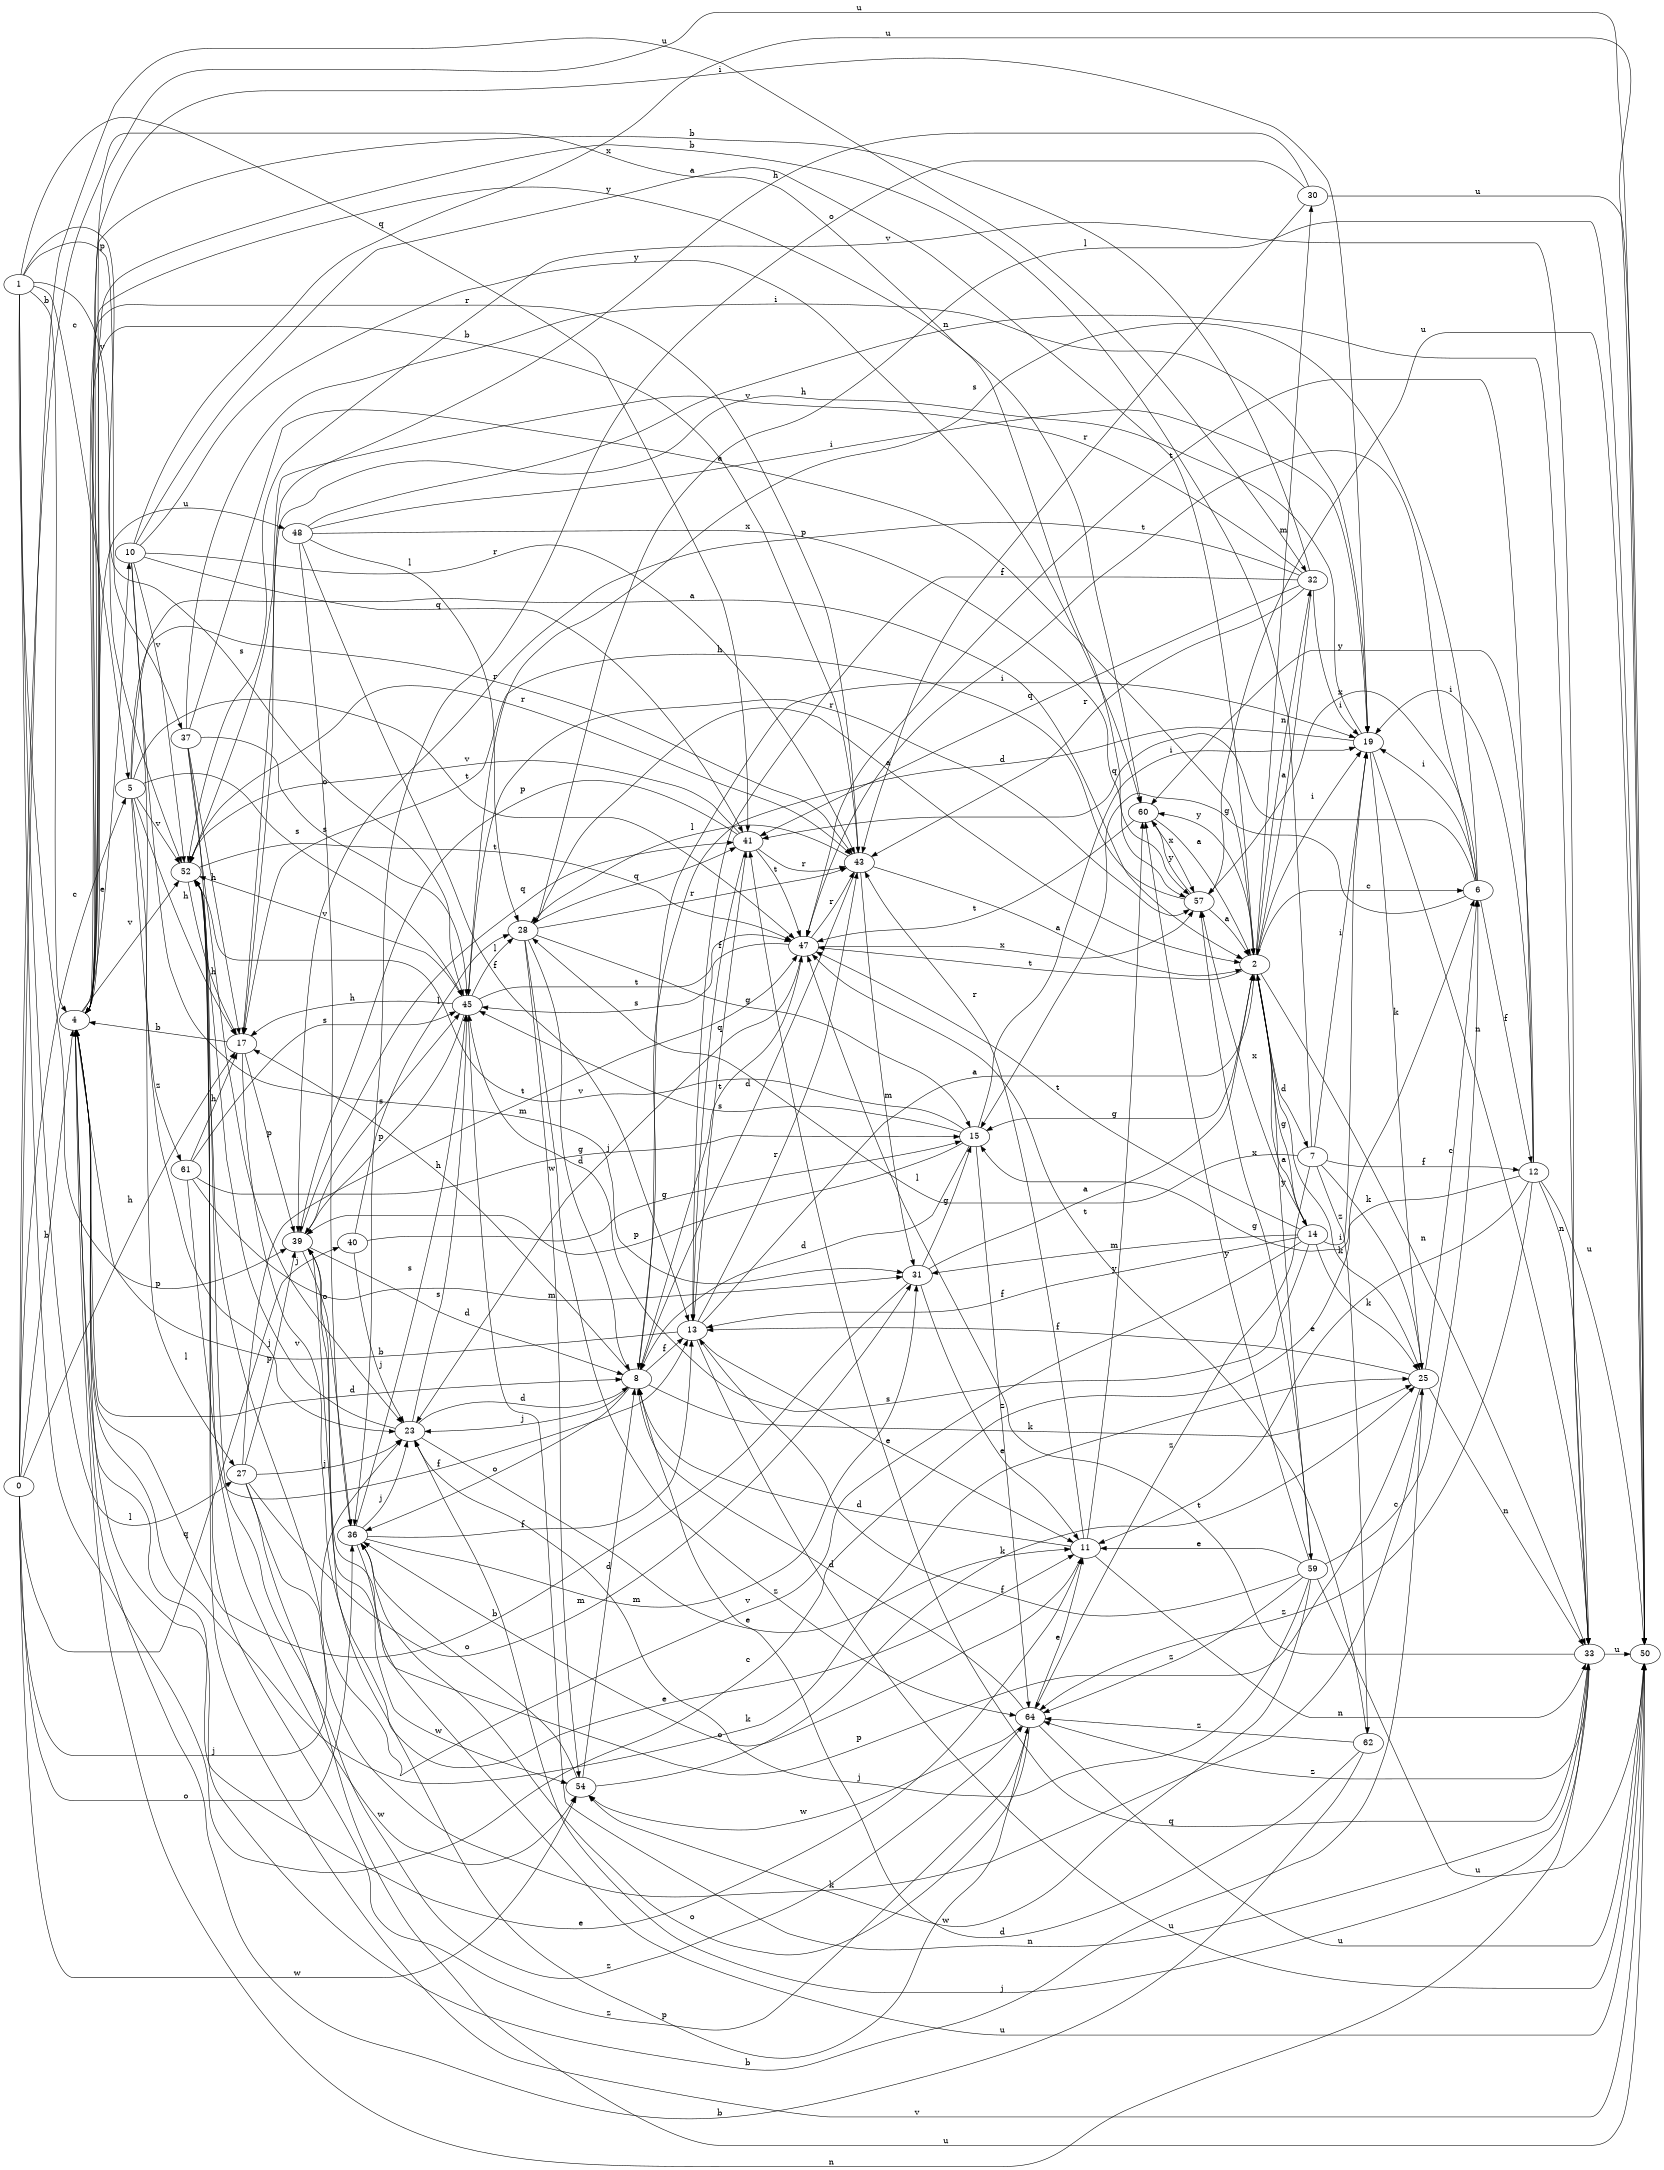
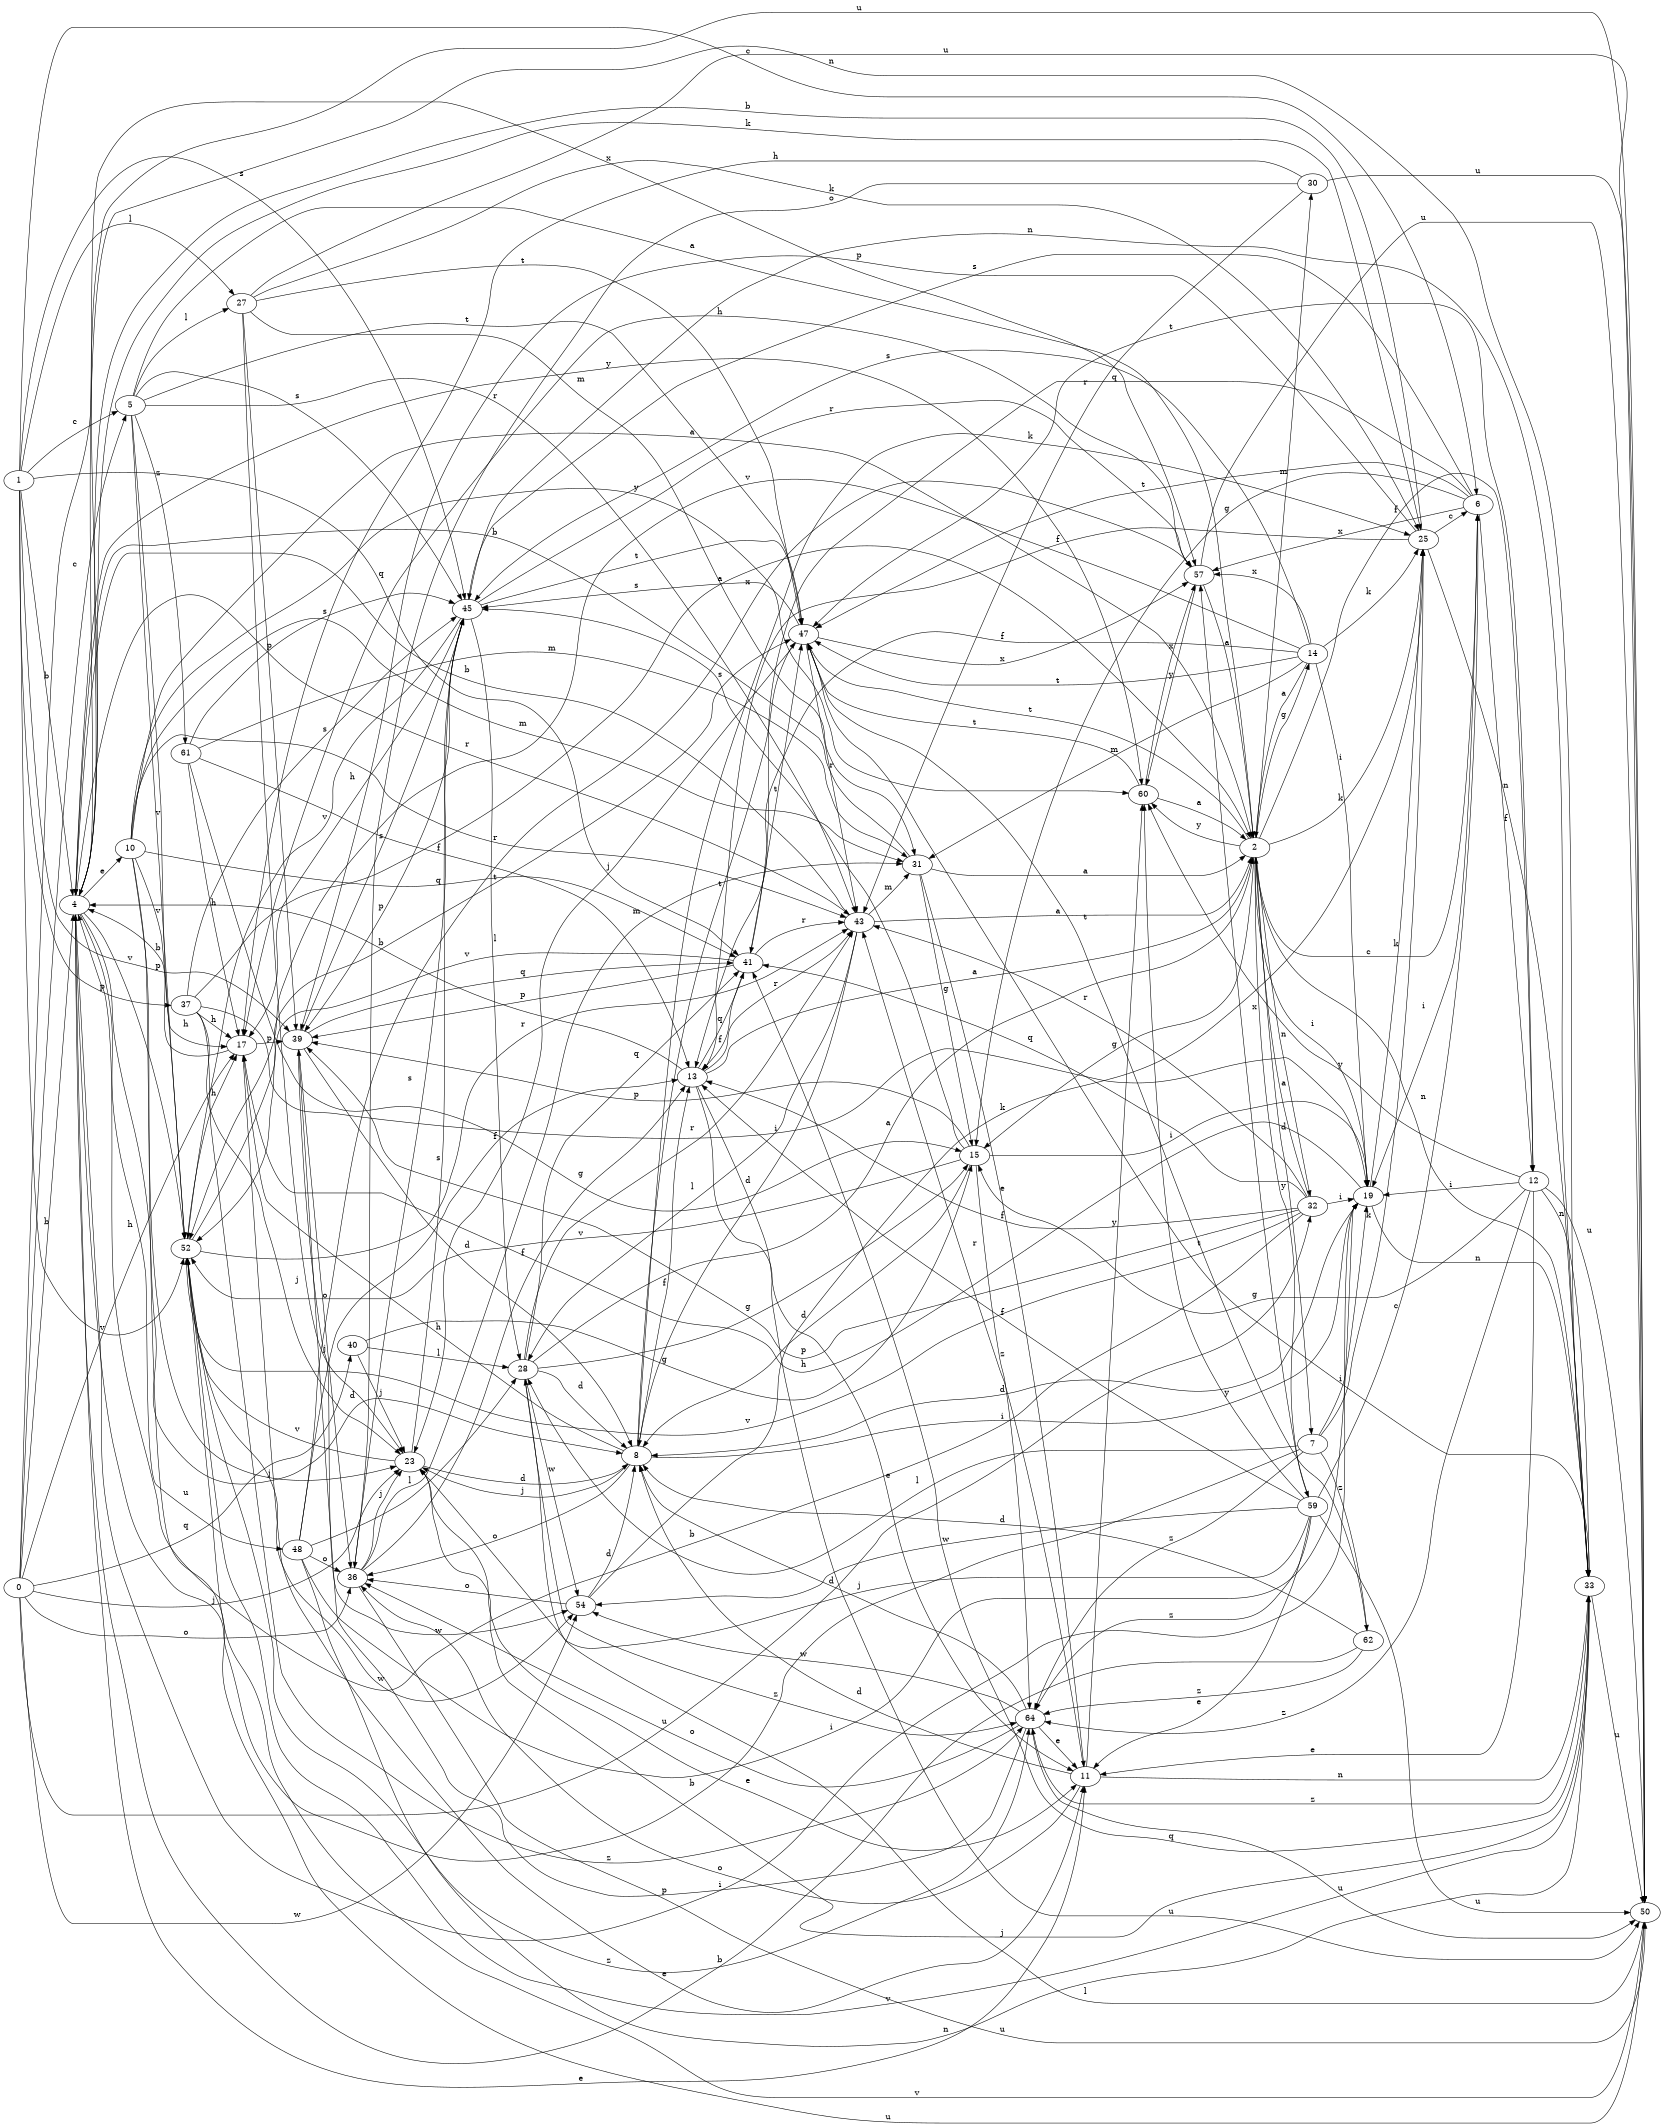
edge "7" -> "12": now "2" -> "12"
